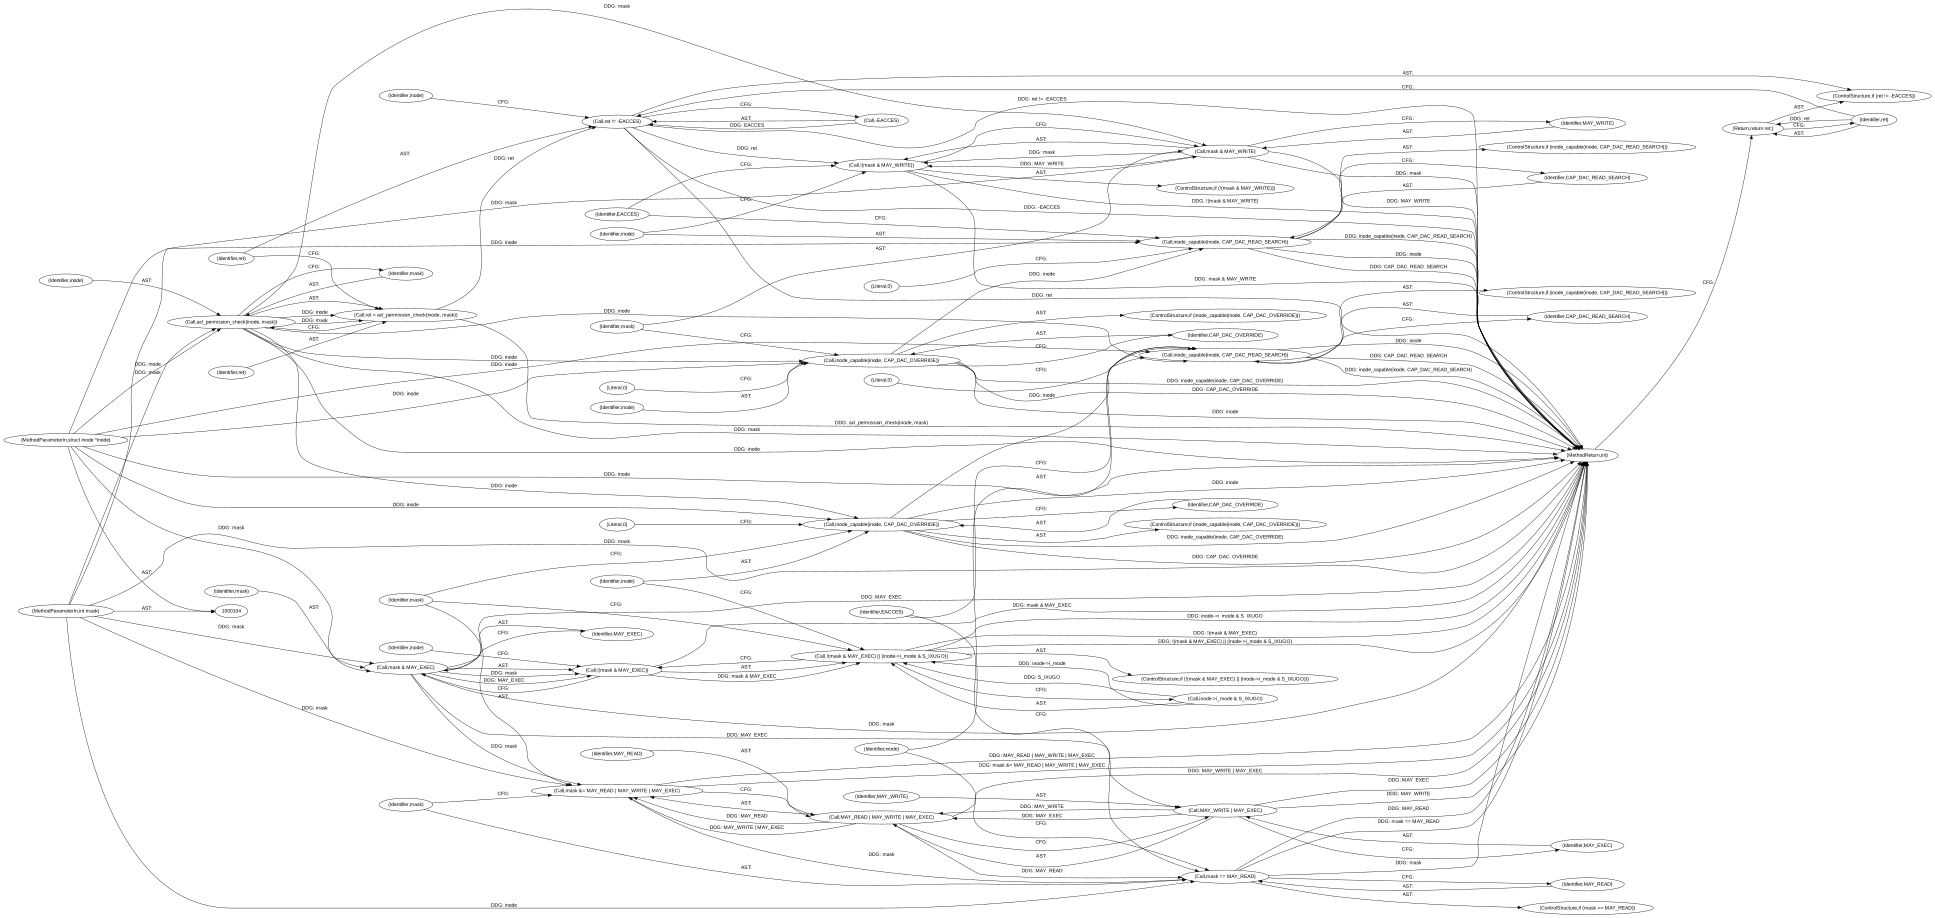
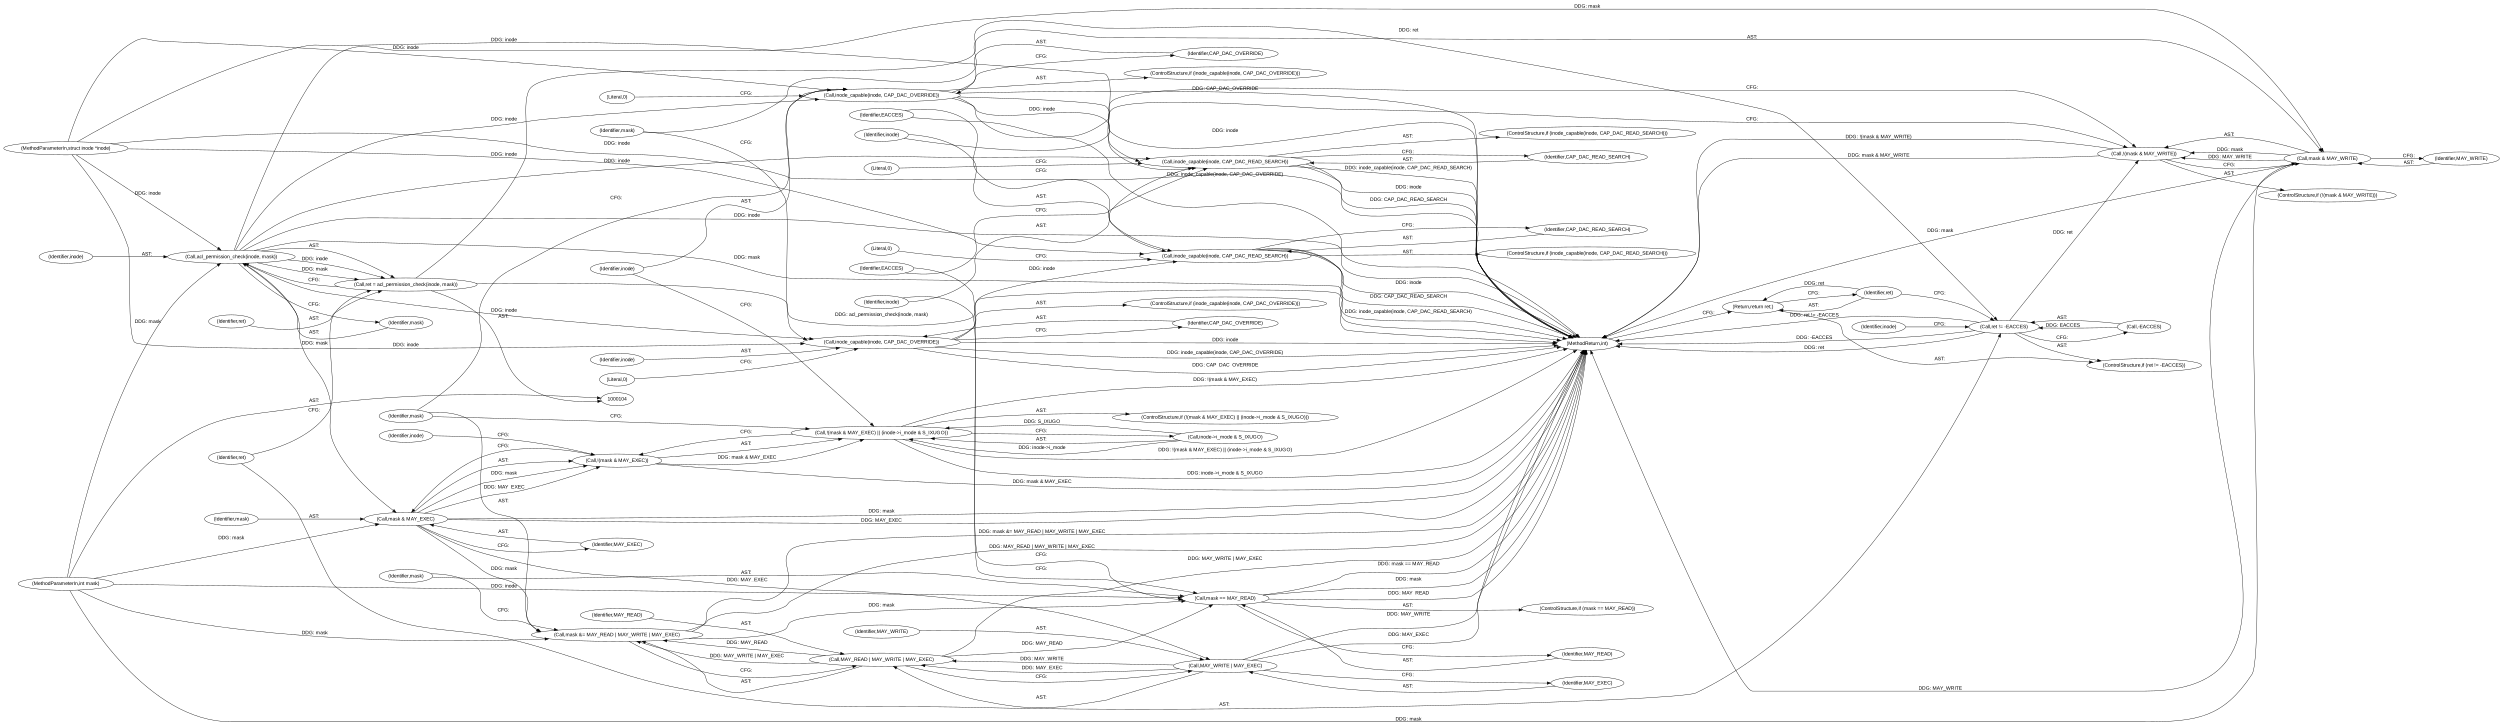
edge "(MethodParameterIn,struct inode *inode)" -> "(Call,mask & MAY_EXEC)": now "(Call,acl_permission_check(inode, mask))" -> "(Call,mask & MAY_EXEC)"
edge "(MethodParameterIn,struct inode *inode)" -> "1000104": now "(Call,ret = acl_permission_check(inode, mask))" -> "1000104"
edge "(MethodParameterIn,int mask)" -> "(MethodReturn,int)": removed, label "DDG: mask"
